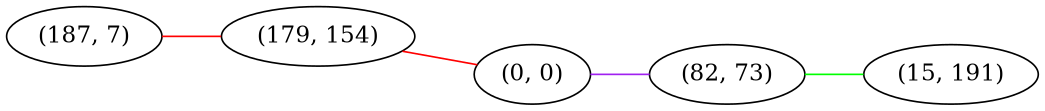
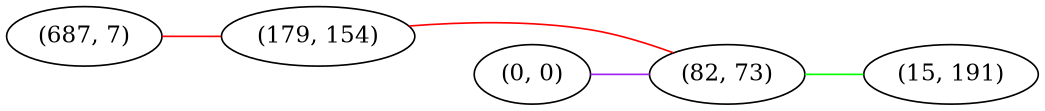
node "(187, 7)": label "(187, 7)" -> "(687, 7)"
edge "(179, 154)" -- "(0, 0)": now "(179, 154)" -- "(82, 73)"
